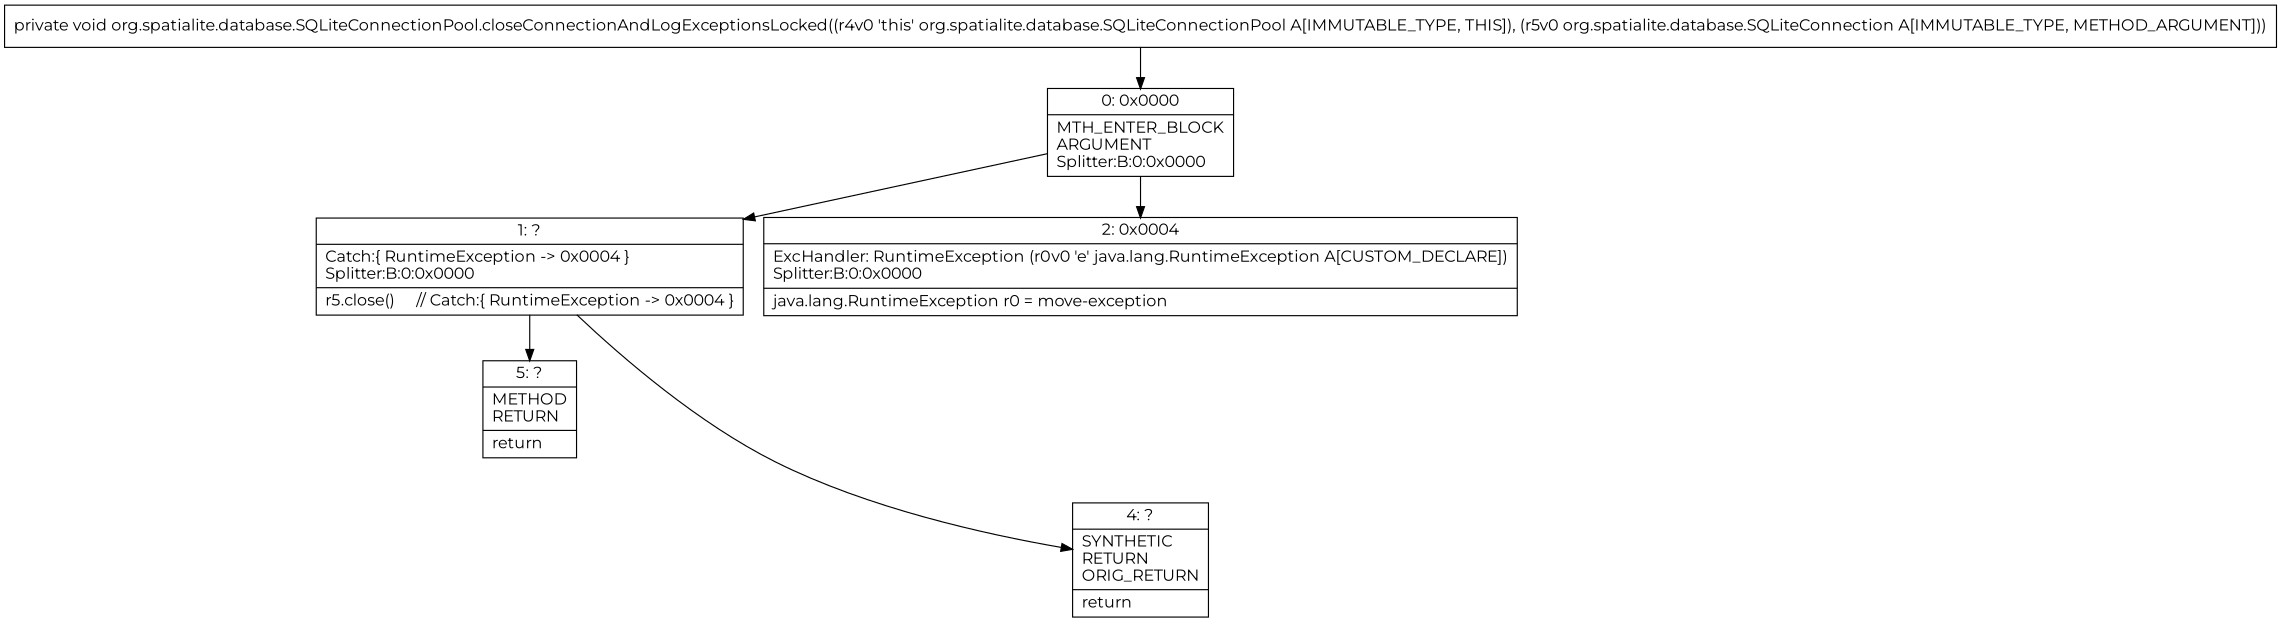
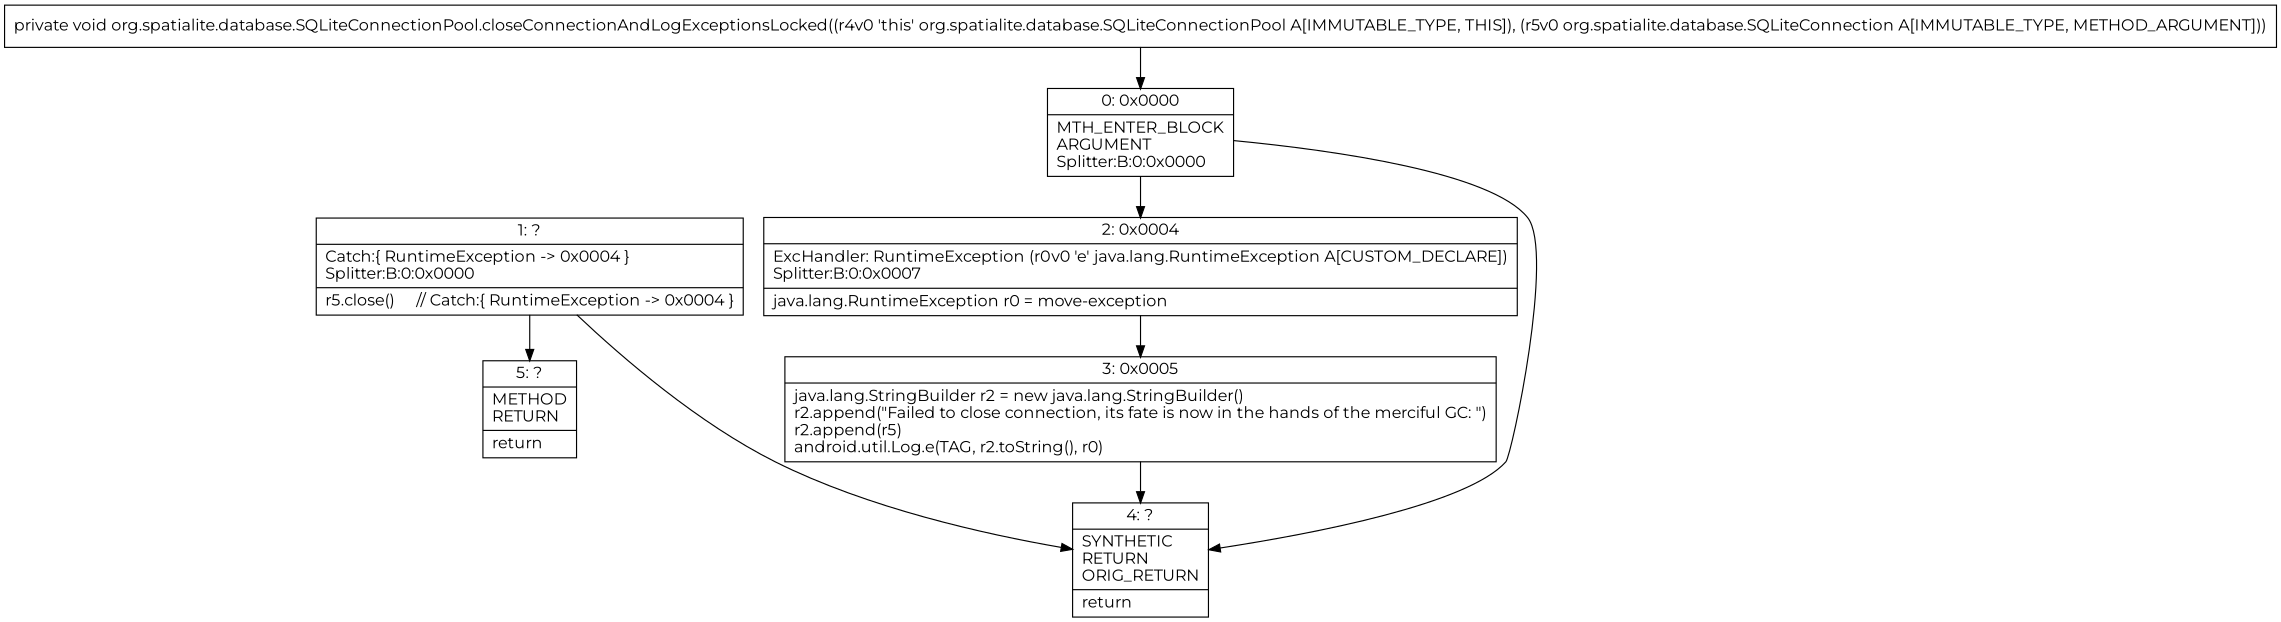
edge "0: 0x0000" -> "1: ?": now "0: 0x0000" -> "4: ?"
node "2: 0x0004": text "Splitter:B:0:0x0000" -> "Splitter:B:0:0x0007"
node "3: 0x0005": added
